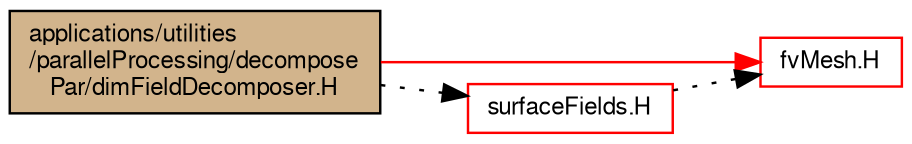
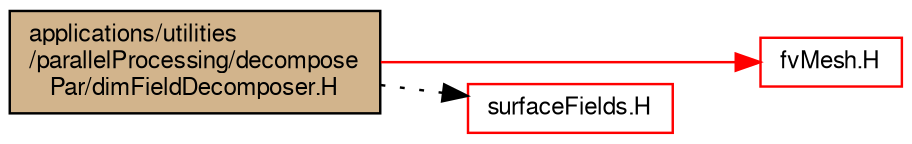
edge "surfaceFields.H" -> "fvMesh.H": removed
